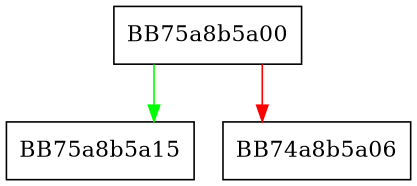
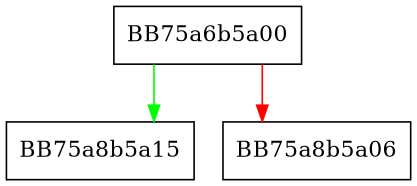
node "BB75a8b5a00": label "BB75a8b5a00" -> "BB75a6b5a00"
node "BB74a8b5a06": label "BB74a8b5a06" -> "BB75a8b5a06"
